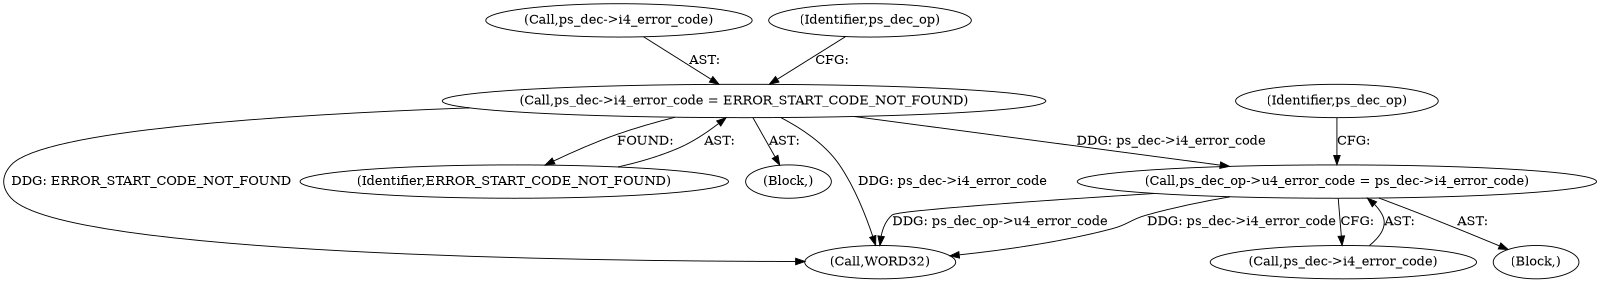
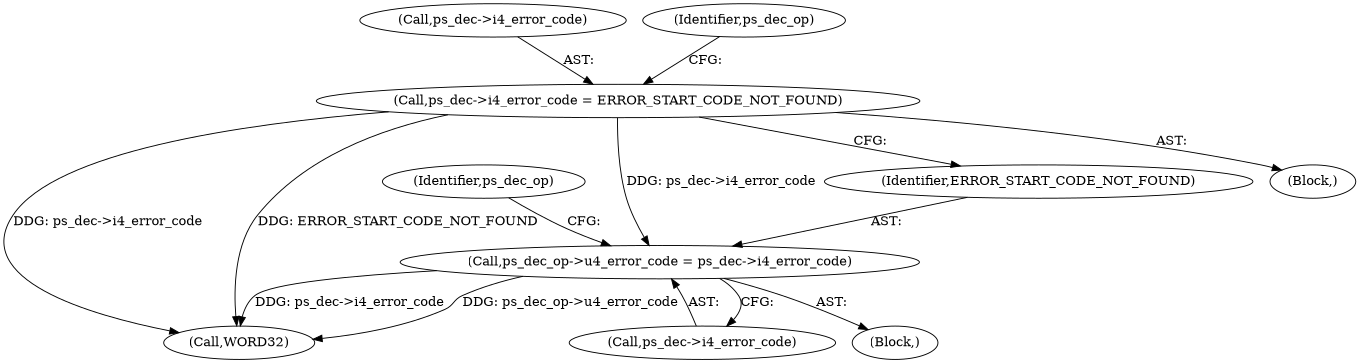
edge "(Call,ps_dec->i4_error_code = ERROR_START_CODE_NOT_FOUND)" -> "(Identifier,ERROR_START_CODE_NOT_FOUND)": label "FOUND: " -> "CFG: "
edge "(Identifier,ERROR_START_CODE_NOT_FOUND)" -> "(Call,ps_dec->i4_error_code = ERROR_START_CODE_NOT_FOUND)": now "(Identifier,ERROR_START_CODE_NOT_FOUND)" -> "(Call,ps_dec_op->u4_error_code = ps_dec->i4_error_code)"
